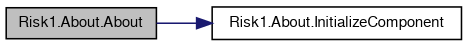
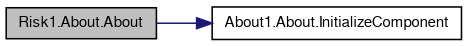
node "Risk1.About.InitializeComponent": label "Risk1.About.InitializeComponent" -> "About1.About.InitializeComponent"
